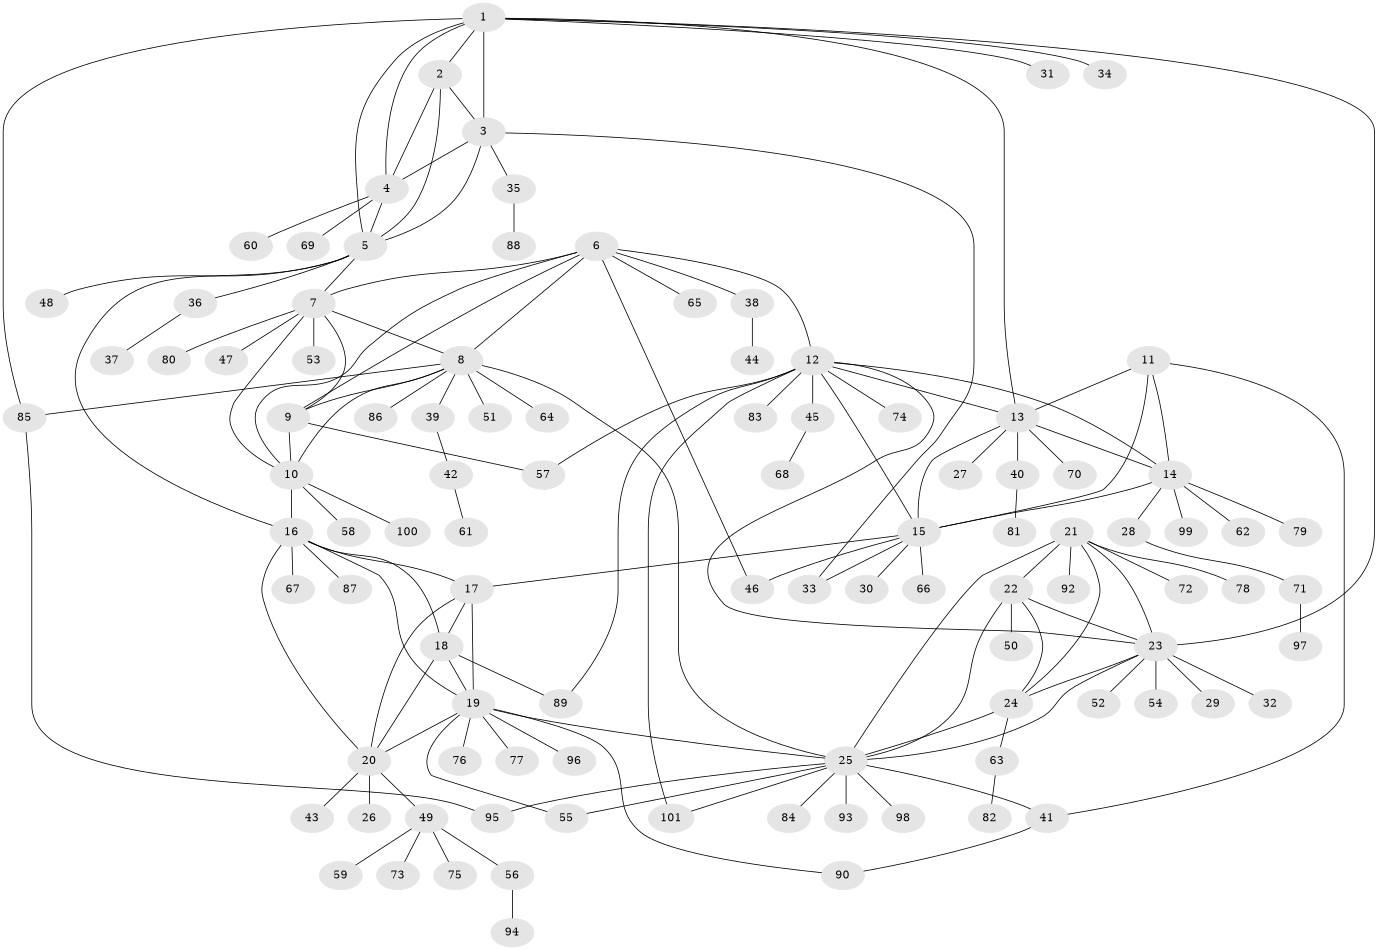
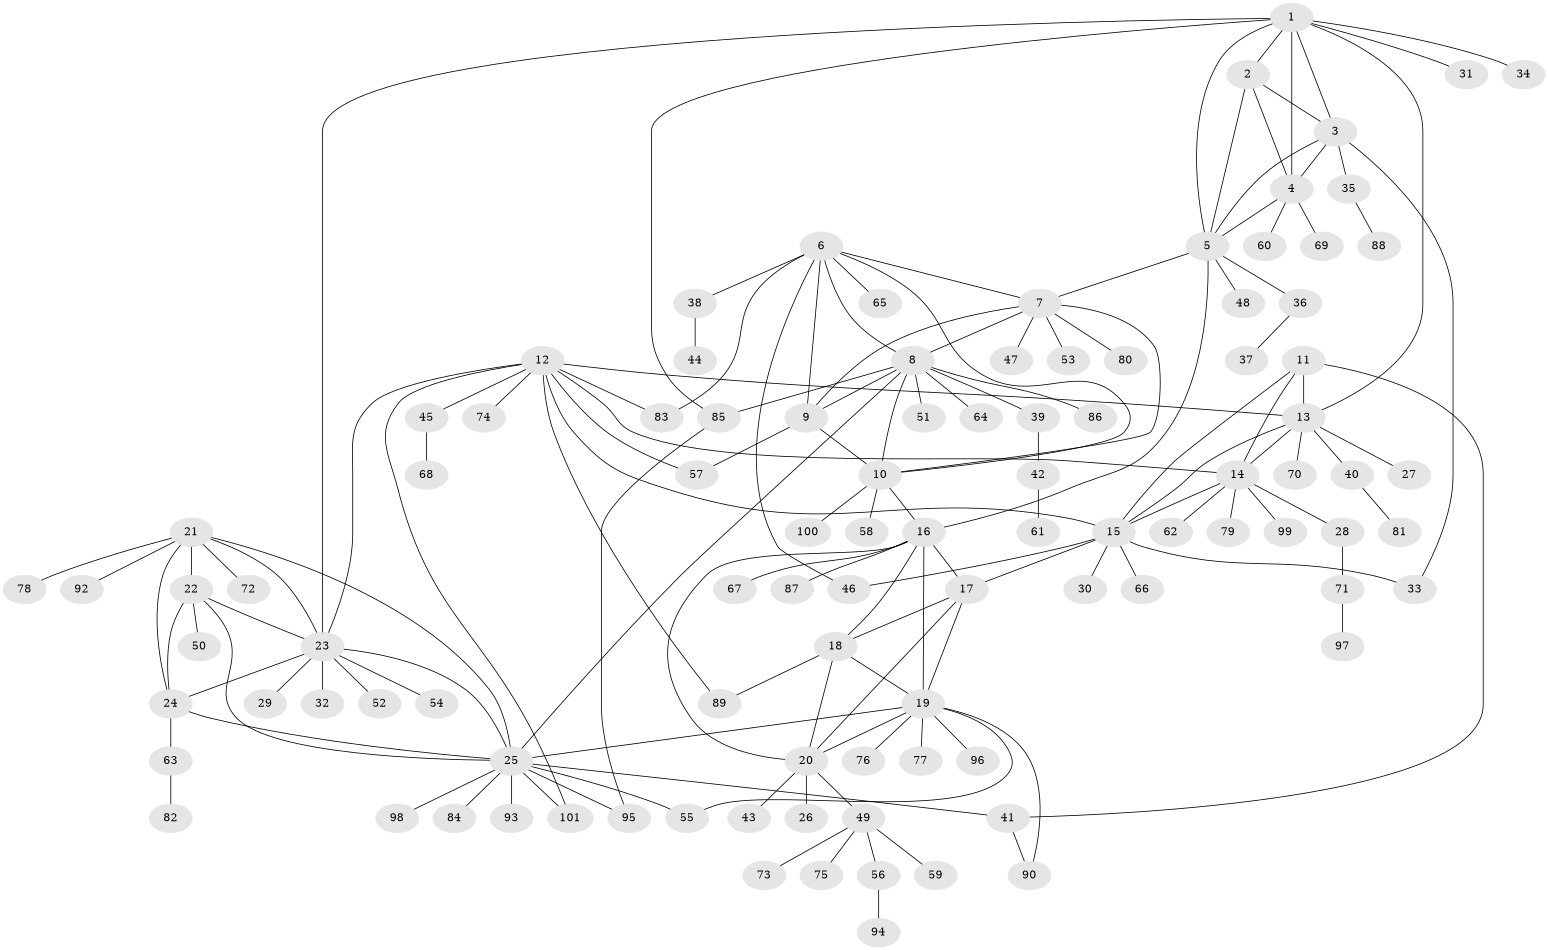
edge "6" -- "12": now "6" -- "83"
